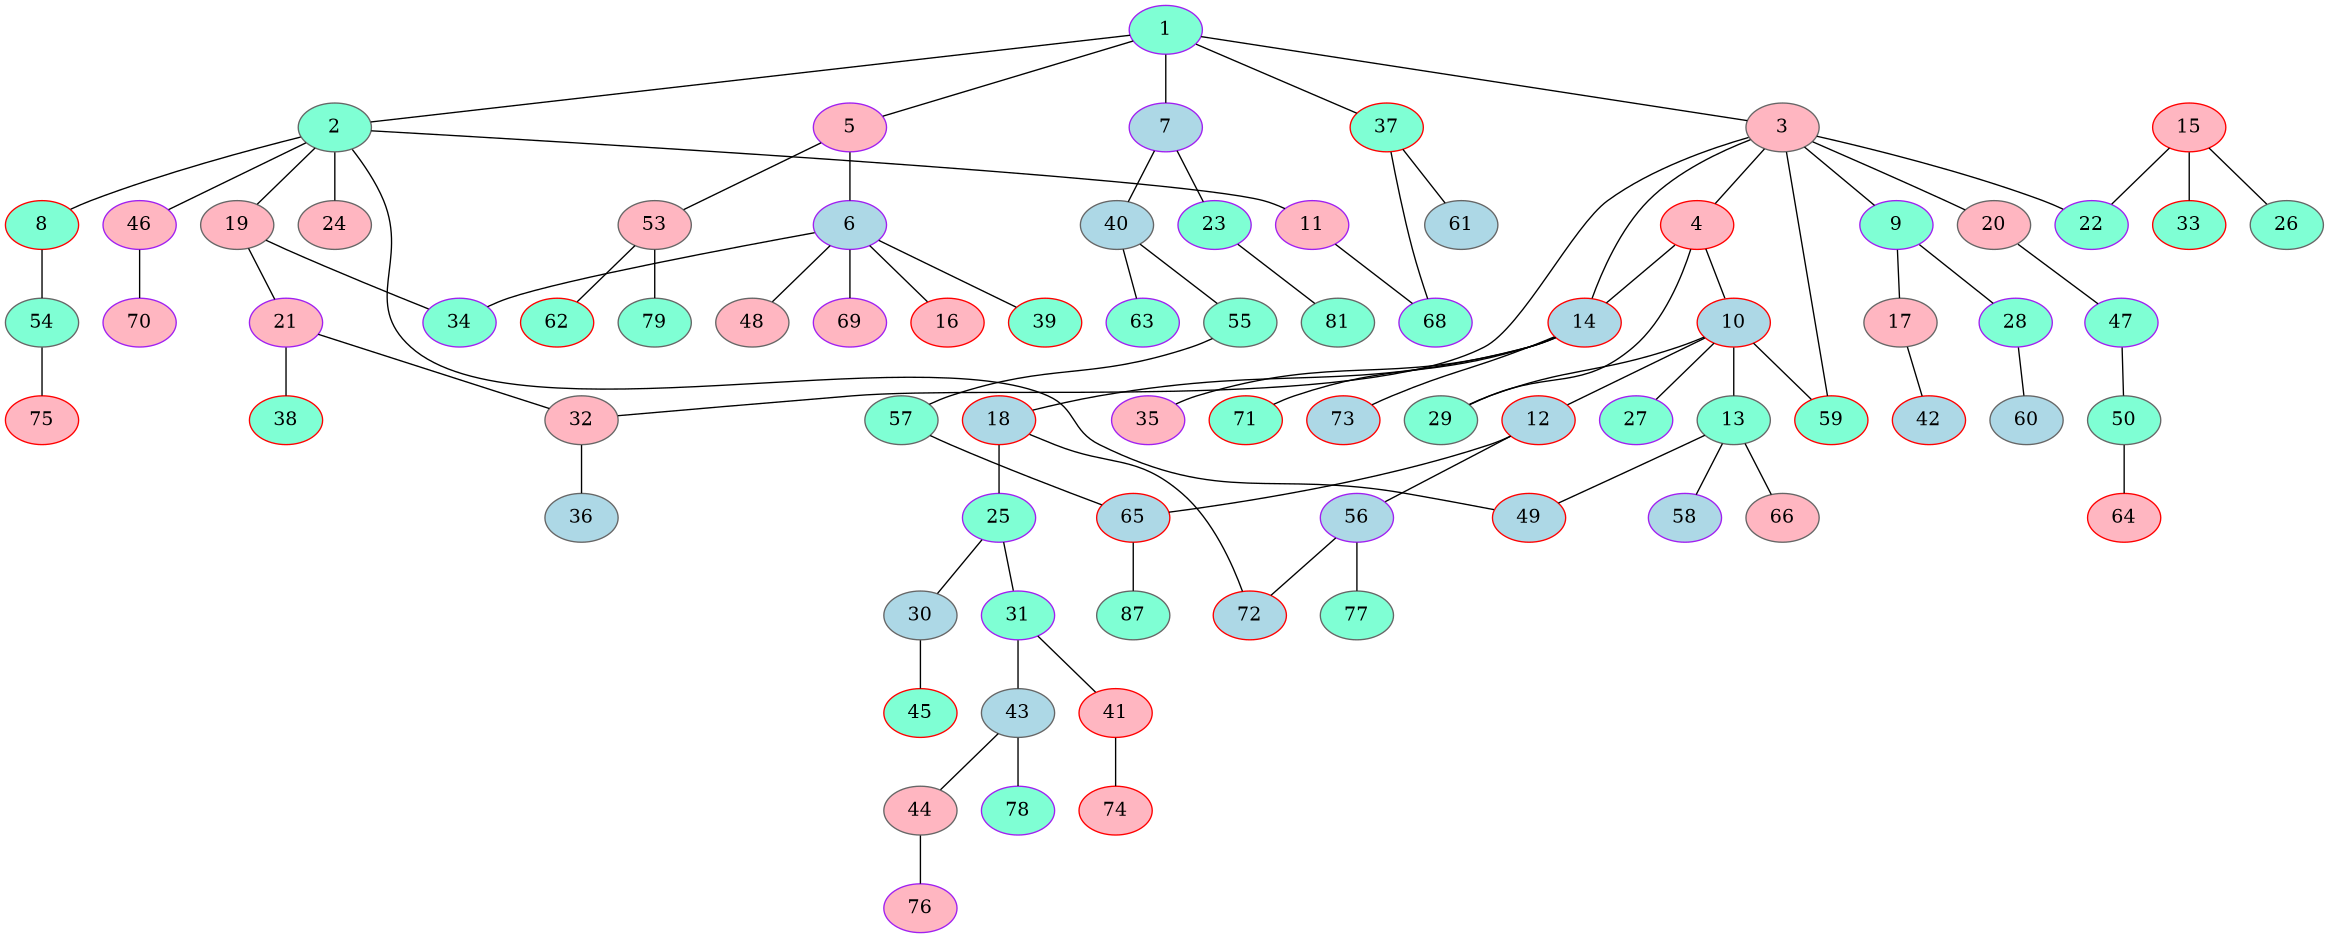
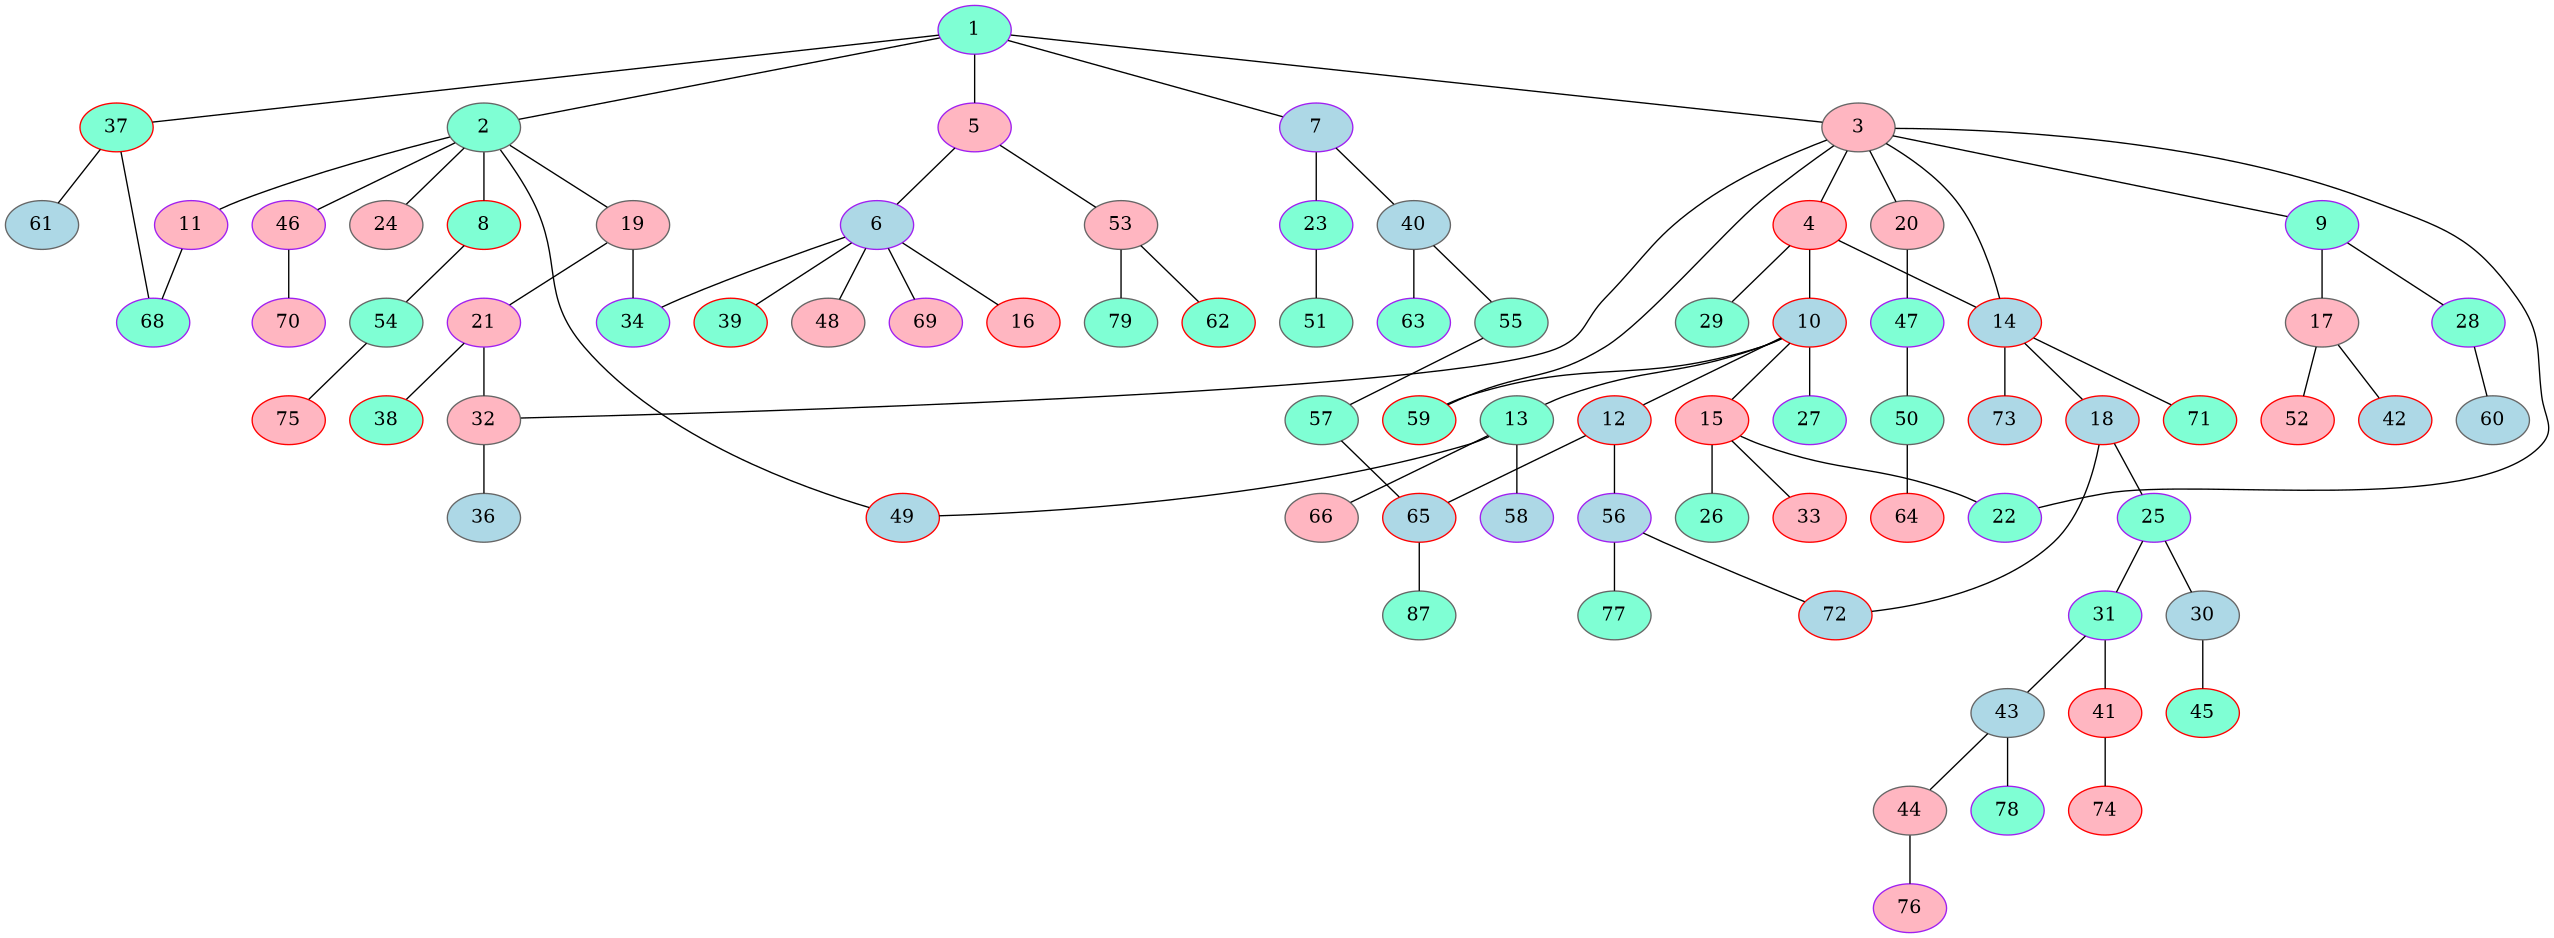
node "33": fillcolor aquamarine -> lightpink
node "81": label "81" -> "51"
edge "10" -- "29": now "10" -- "15"
node "35": removed
node "52": added
